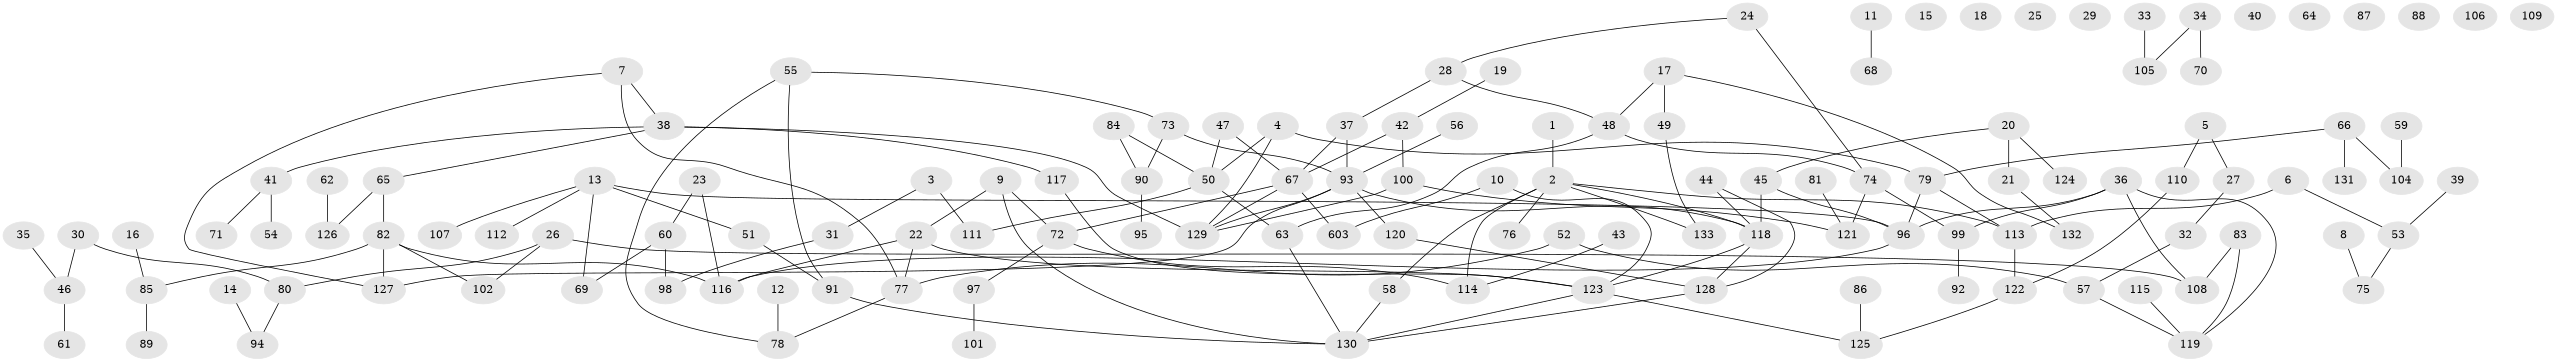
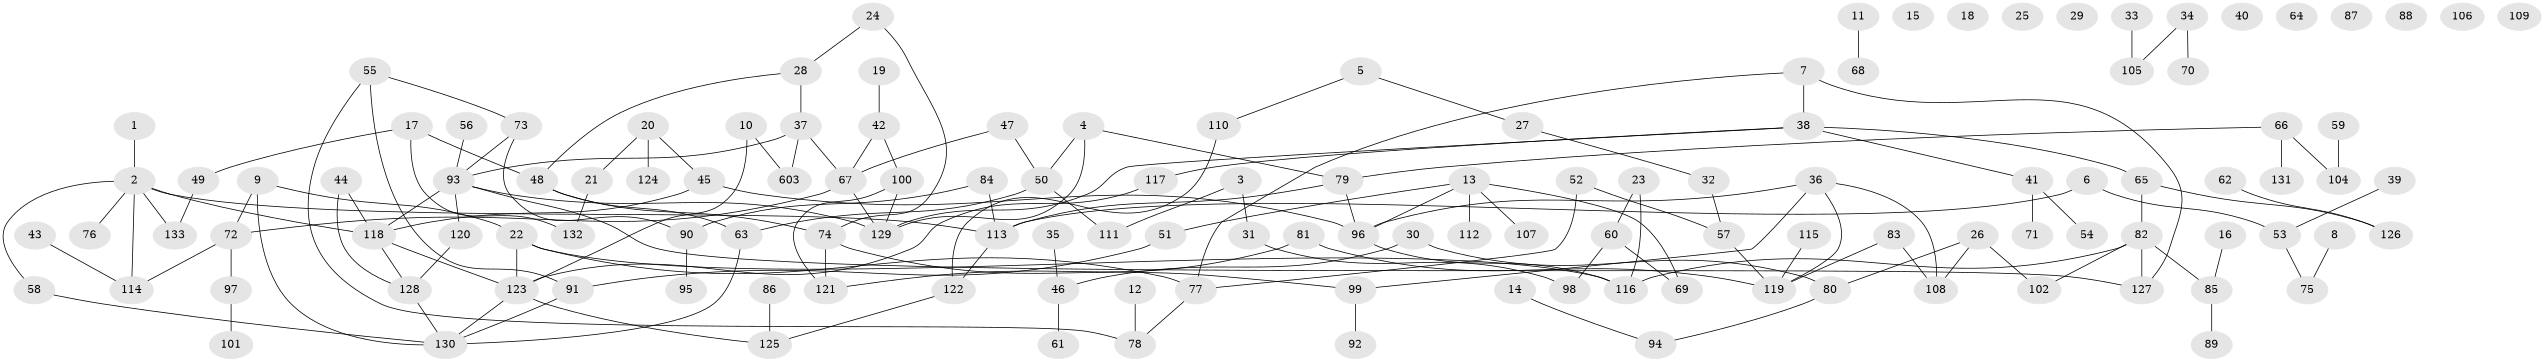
edge "84" -- "50": now "84" -- "113"
edge "67" -- "603": now "37" -- "603"
edge "81" -- "119": added
